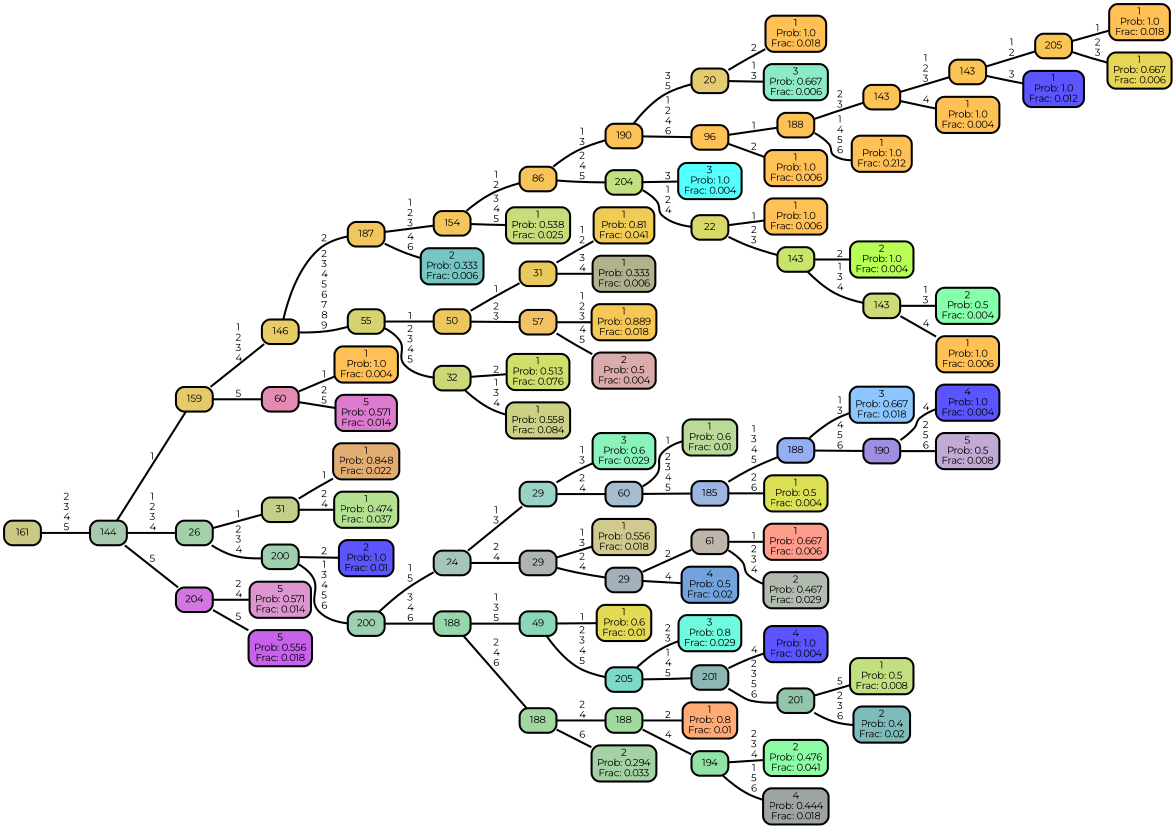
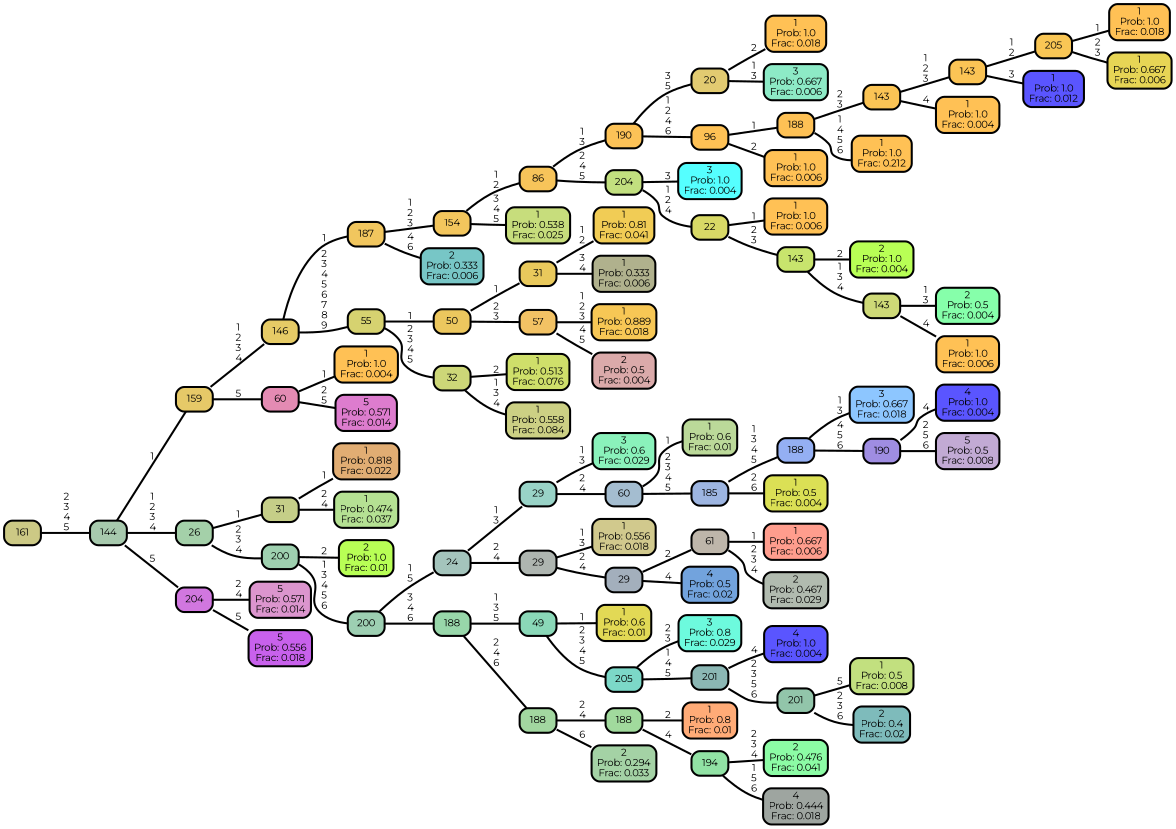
edge "187" -- "146": label " 2" -> " 1"
node "1 Prob: 0.848 Frac: 0.022": label "1 Prob: 0.848 Frac: 0.022" -> "1 Prob: 0.818 Frac: 0.022"
node "2 Prob: 1.0 Frac: 0.01": fillcolor #5a55ff -> #b8ff55
